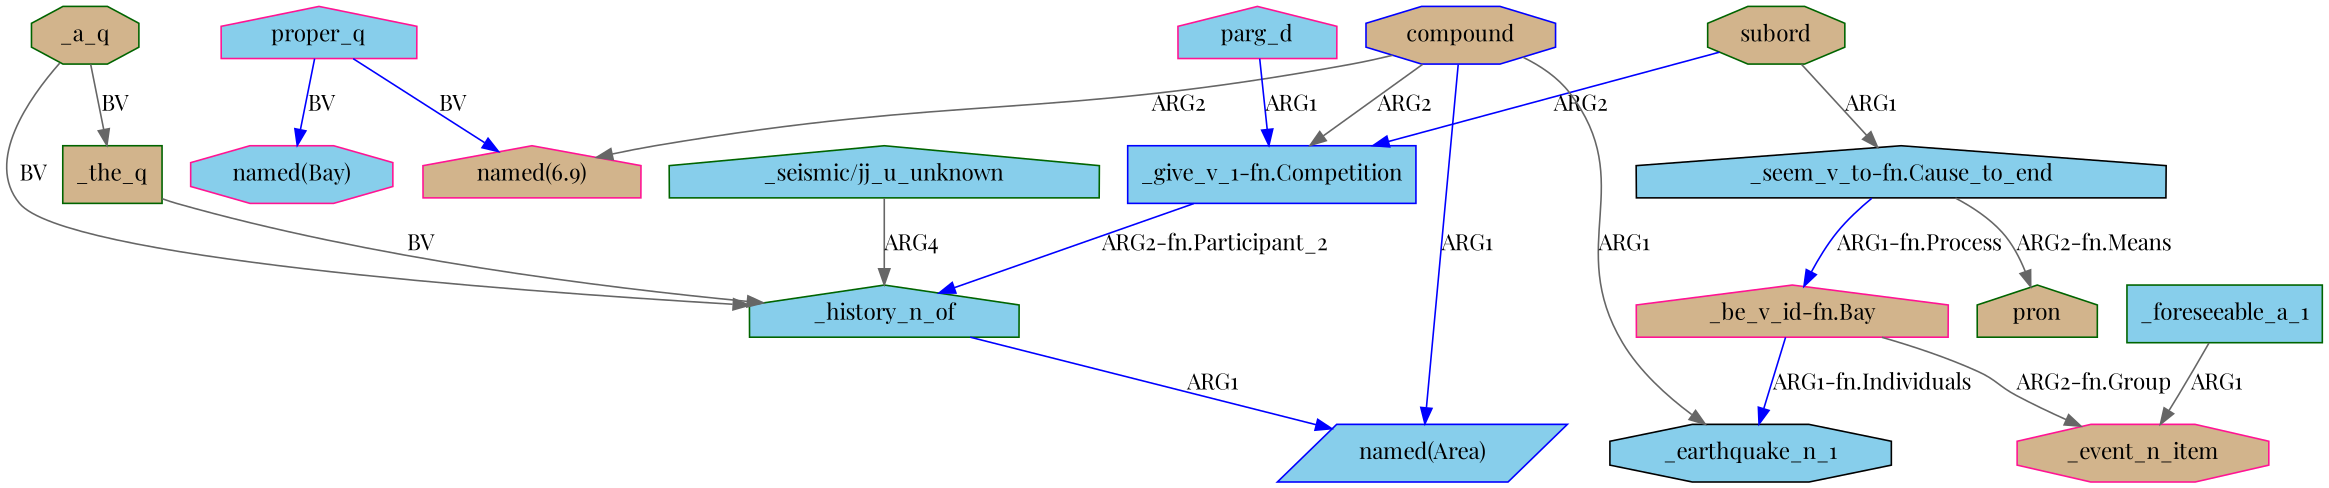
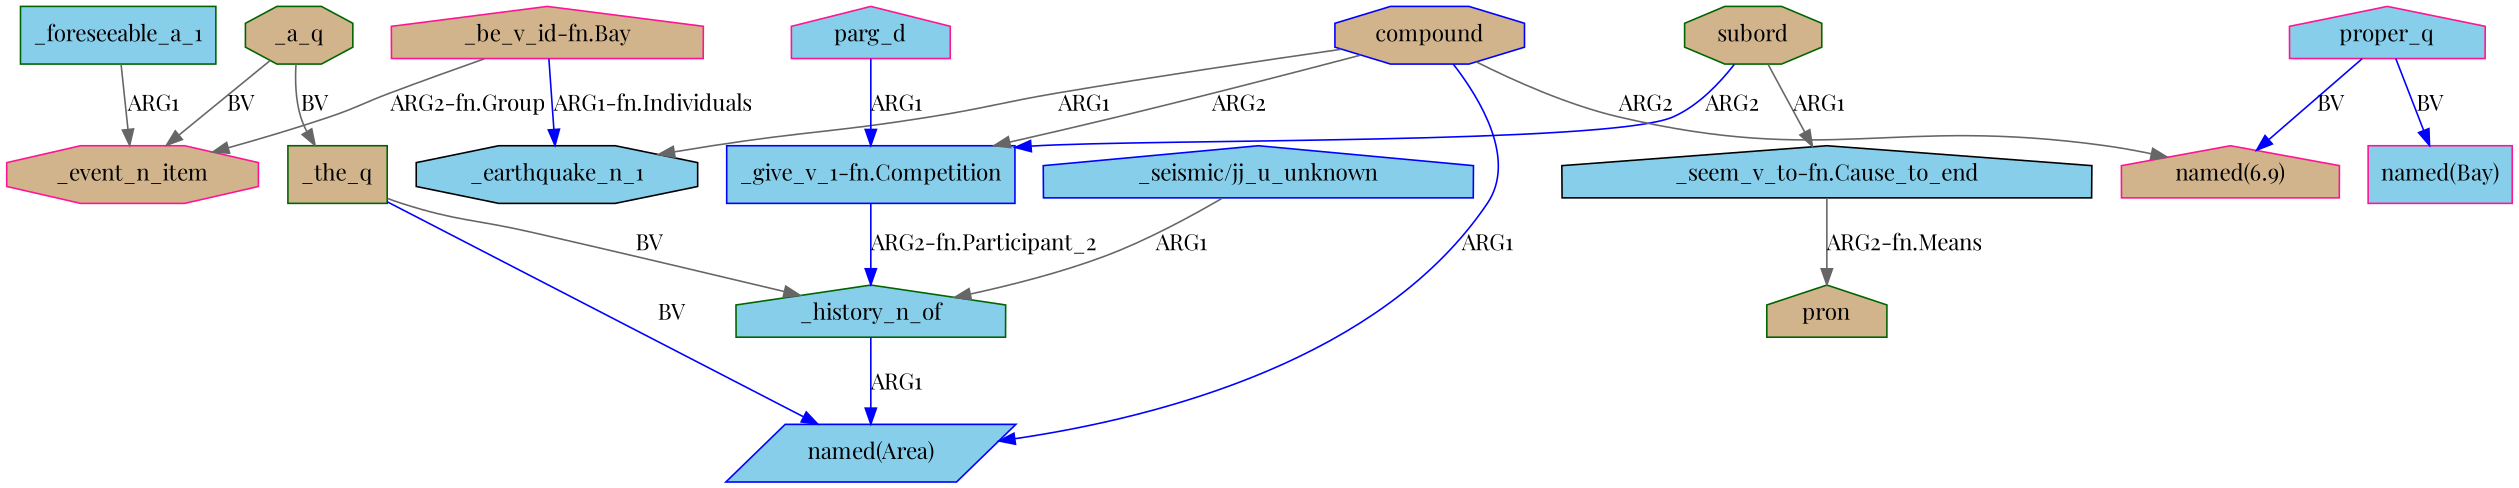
node "named(Bay)": shape octagon -> box
node "_seismic/jj_u_unknown": color darkgreen -> blue
edge "_seem_v_to-fn.Cause_to_end" -> "_be_v_id-fn.Bay": removed, label "ARG1-fn.Process"
edge "_seismic/jj_u_unknown" -> "_history_n_of": label "ARG4" -> "ARG1"
edge "_a_q" -> "_history_n_of": now "_a_q" -> "_event_n_item"
edge "_the_q" -> "named(Area)": added, label "BV"
